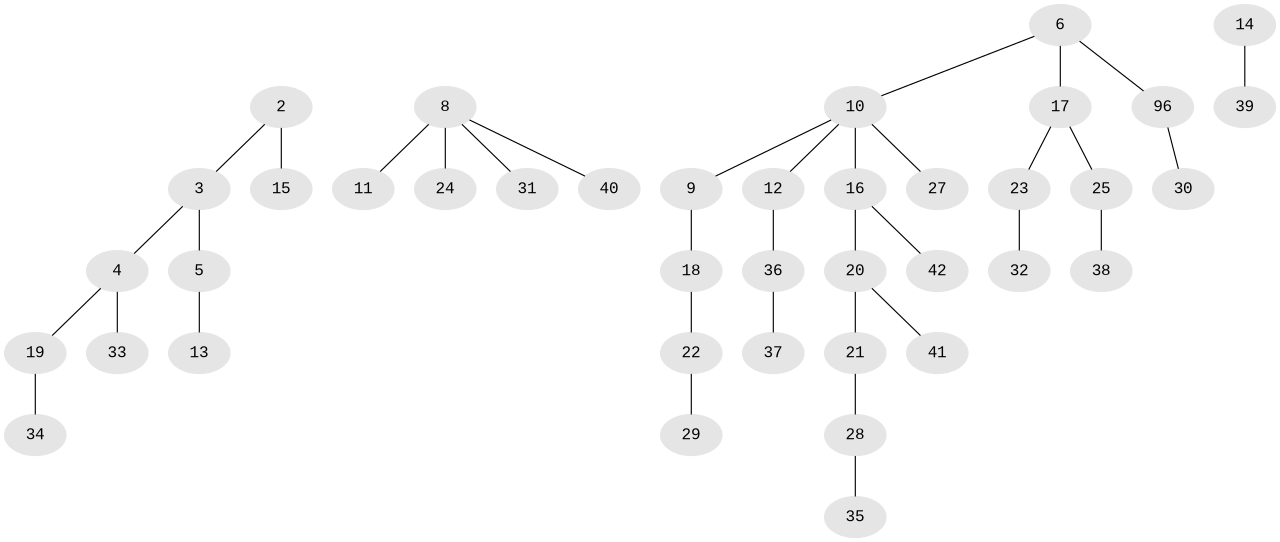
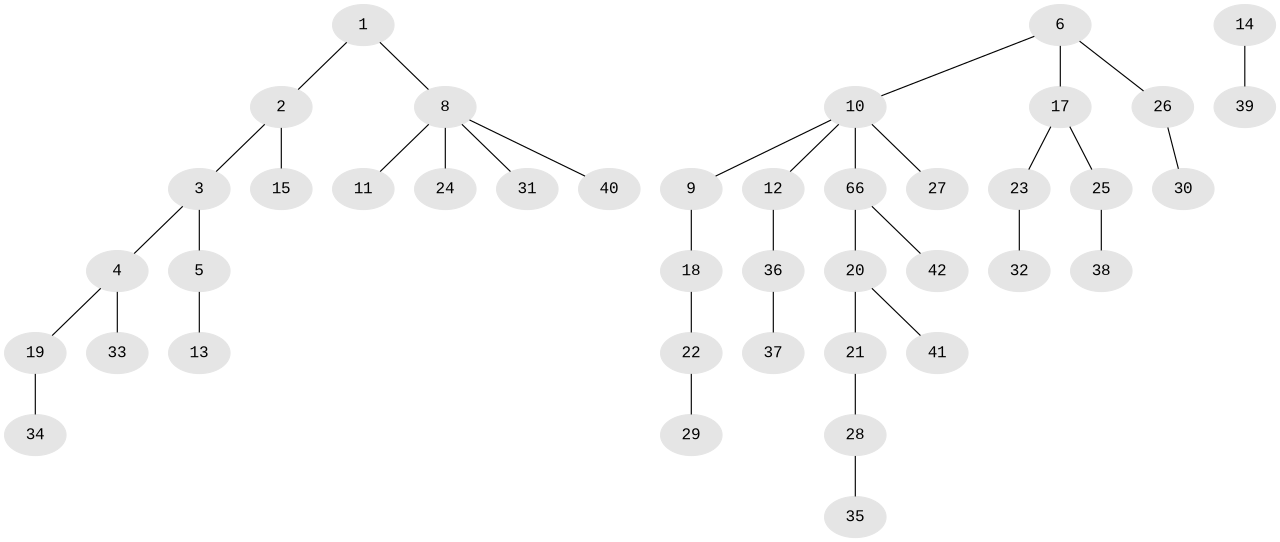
node "1": added
node "96": label "96" -> "26"
node "16": label "16" -> "66"
